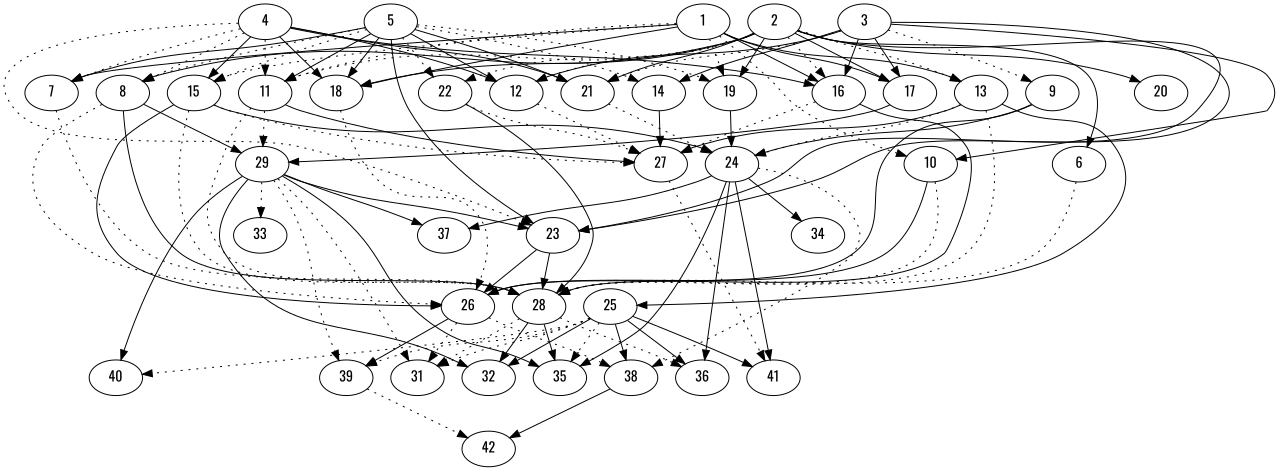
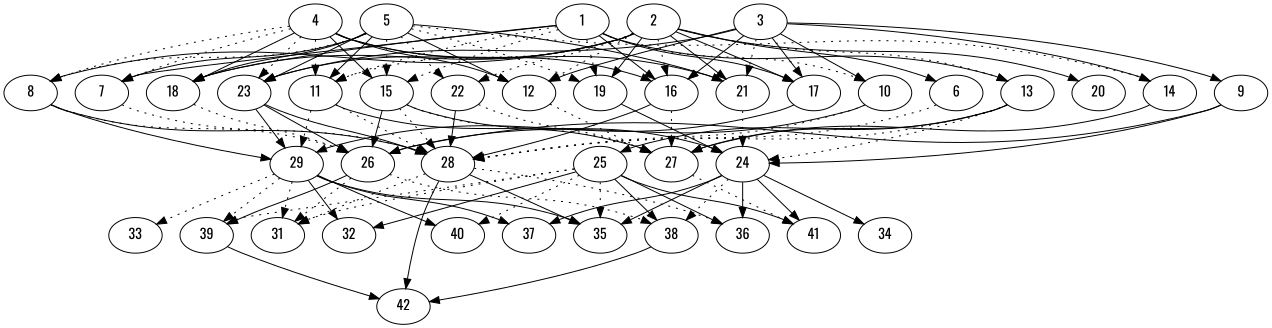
edge "3" -> "9": style dotted -> solid
edge "29" -> "23": reversed
edge "28" -> "32": now "28" -> "42"
edge "39" -> "42": style dotted -> solid
